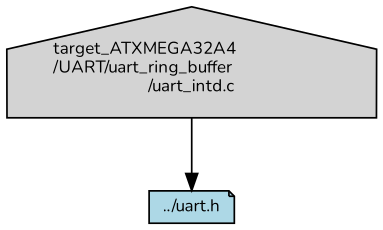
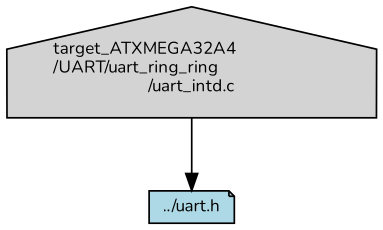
node "target_ATXMEGA32A4 /UART/uart_ring_buffer /uart_intd.c": label "target_ATXMEGA32A4 /UART/uart_ring_buffer /uart_intd.c" -> "target_ATXMEGA32A4 /UART/uart_ring_ring /uart_intd.c"
